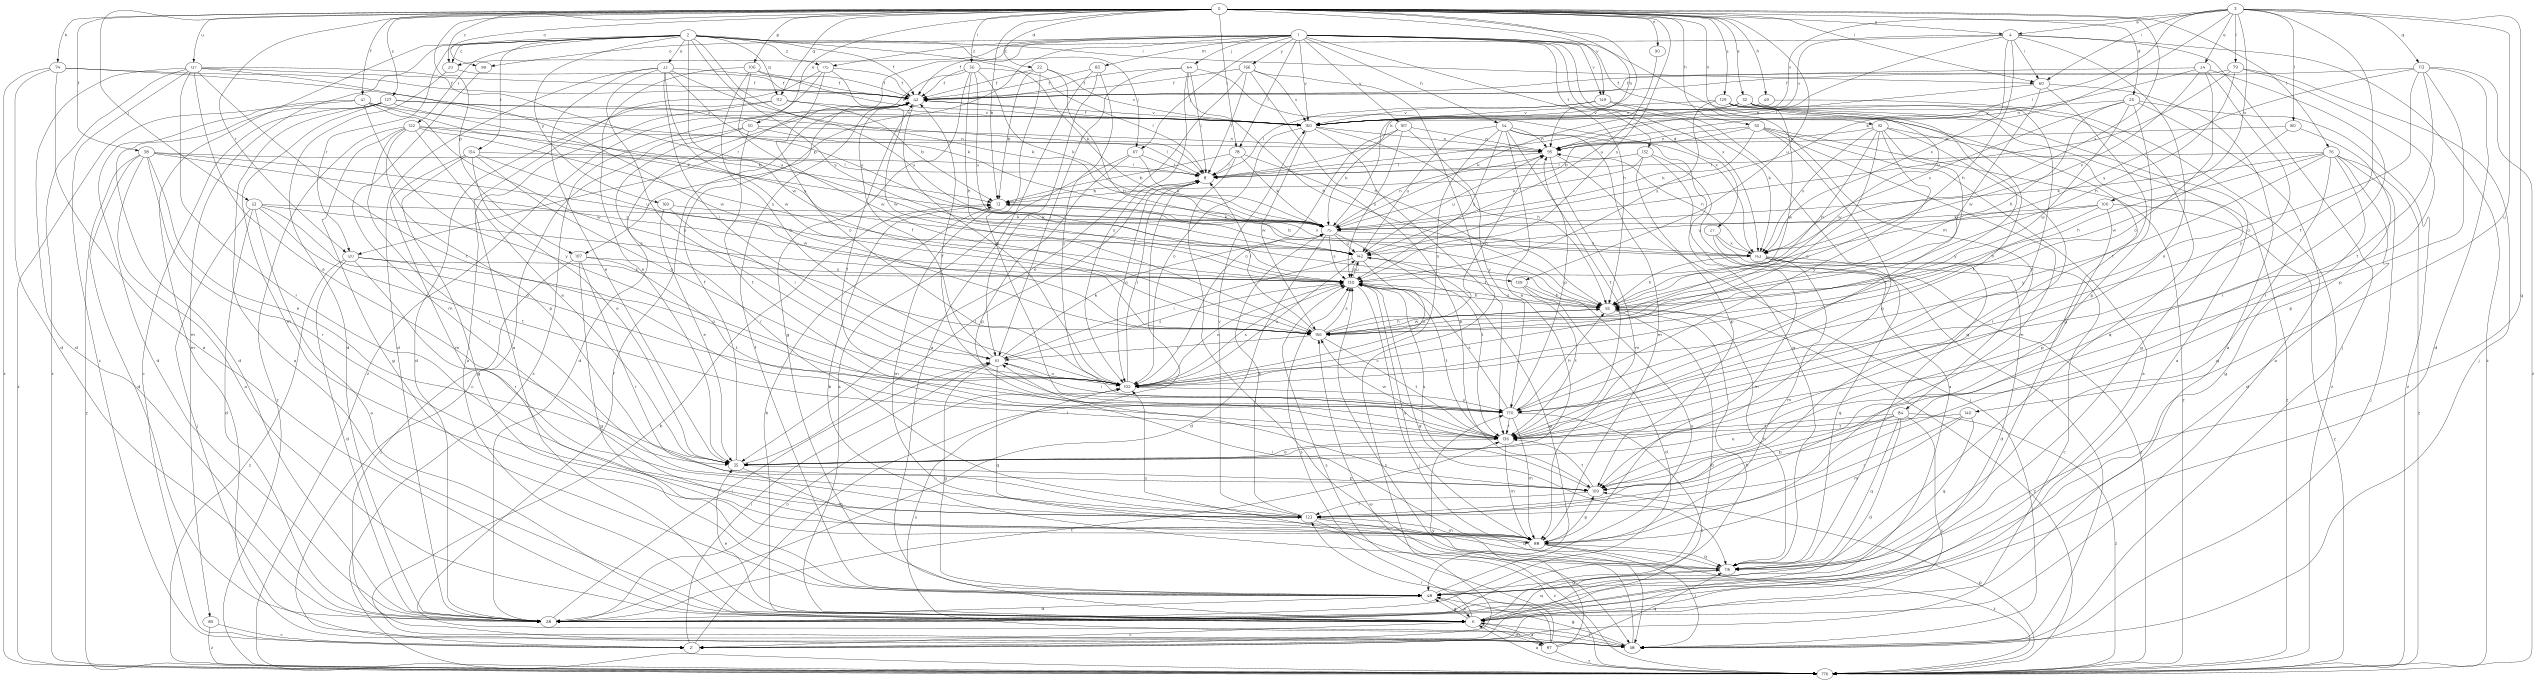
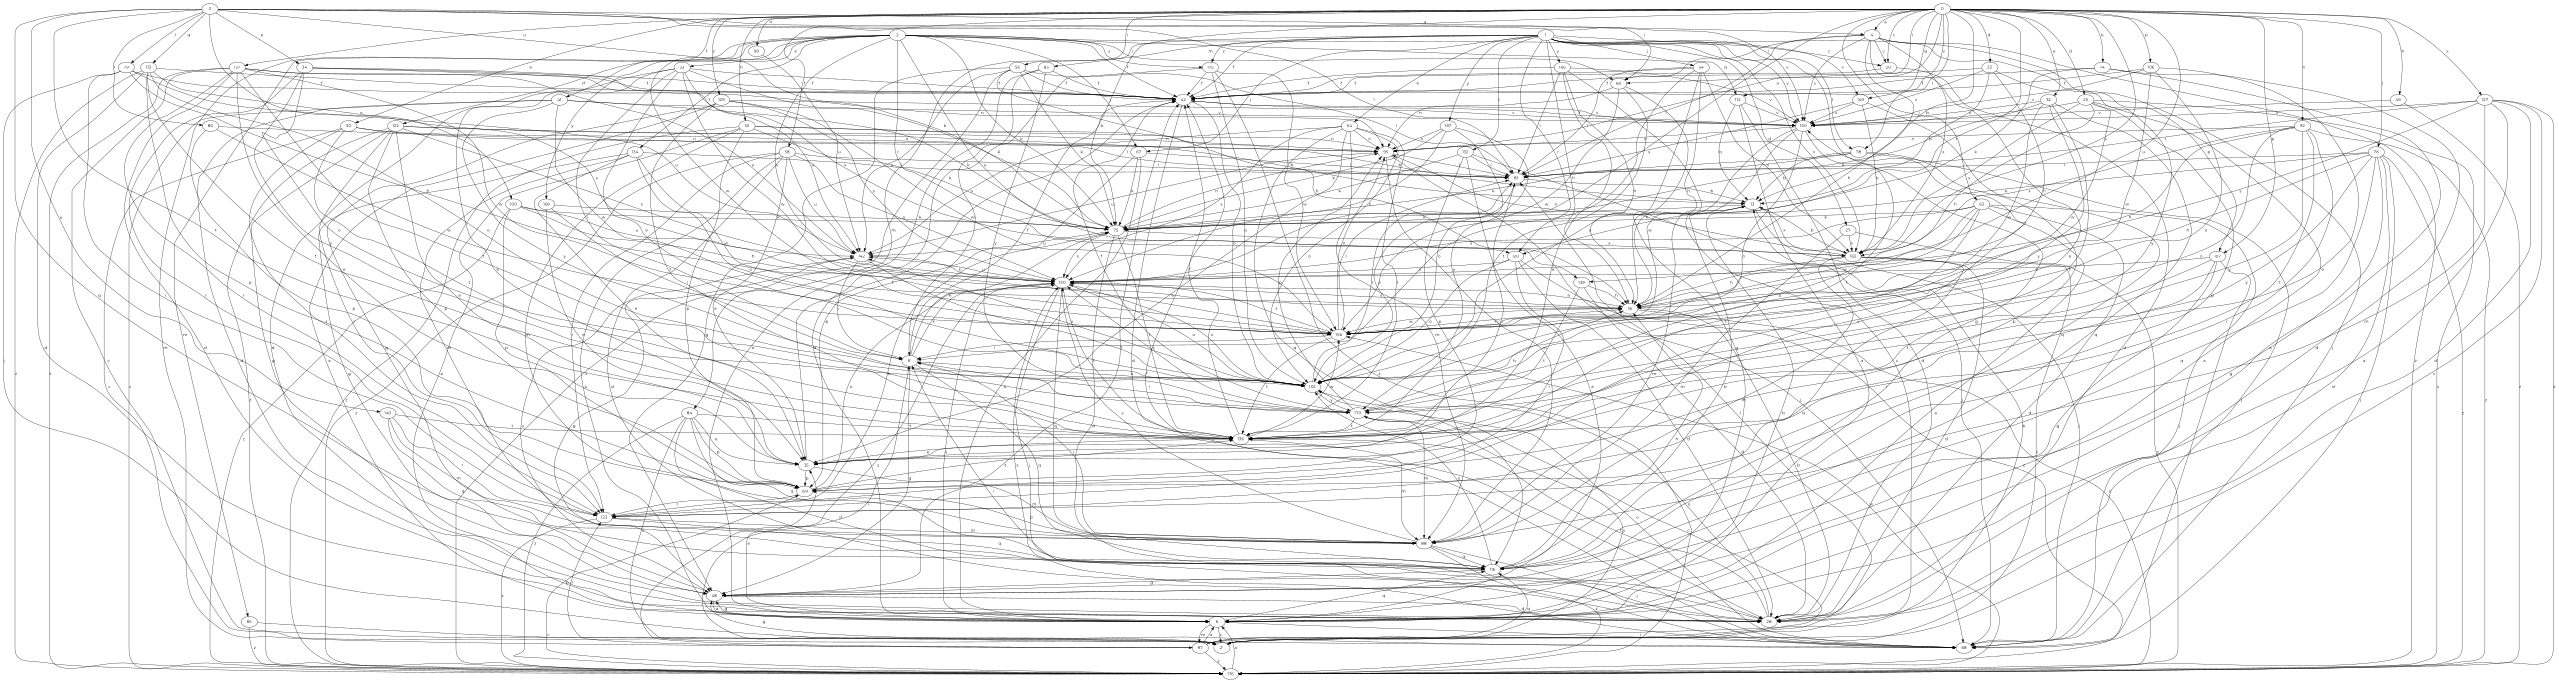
node "98": removed
edge "63" -> "156": added, label "w"
edge "13" -> "68": added, label "j"
edge "6" -> "55": removed, label "h"
edge "74" -> "176": now "127" -> "176"
